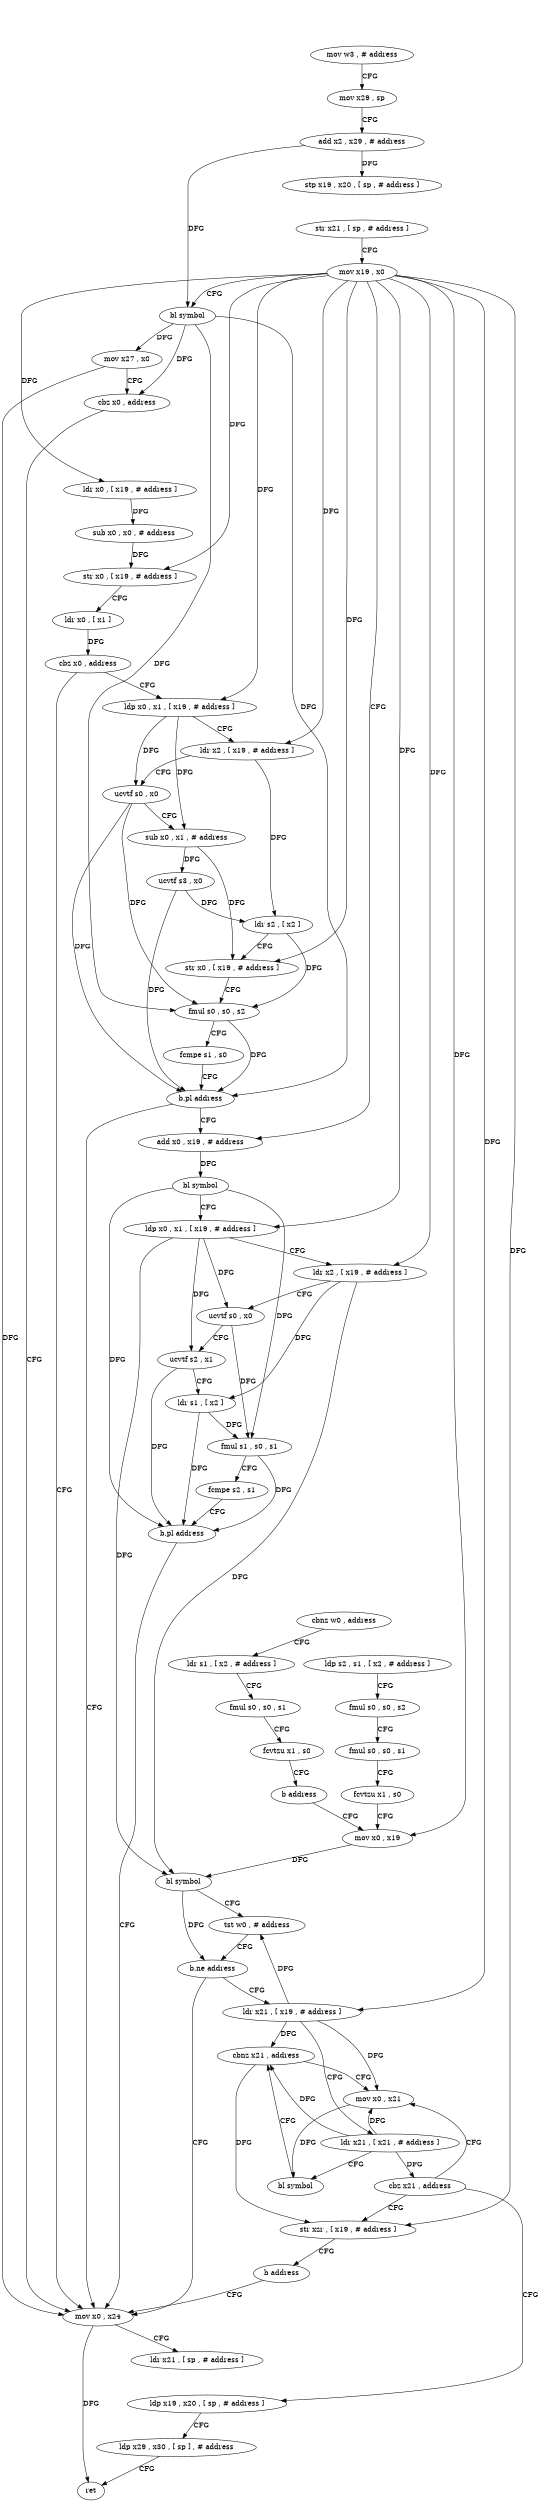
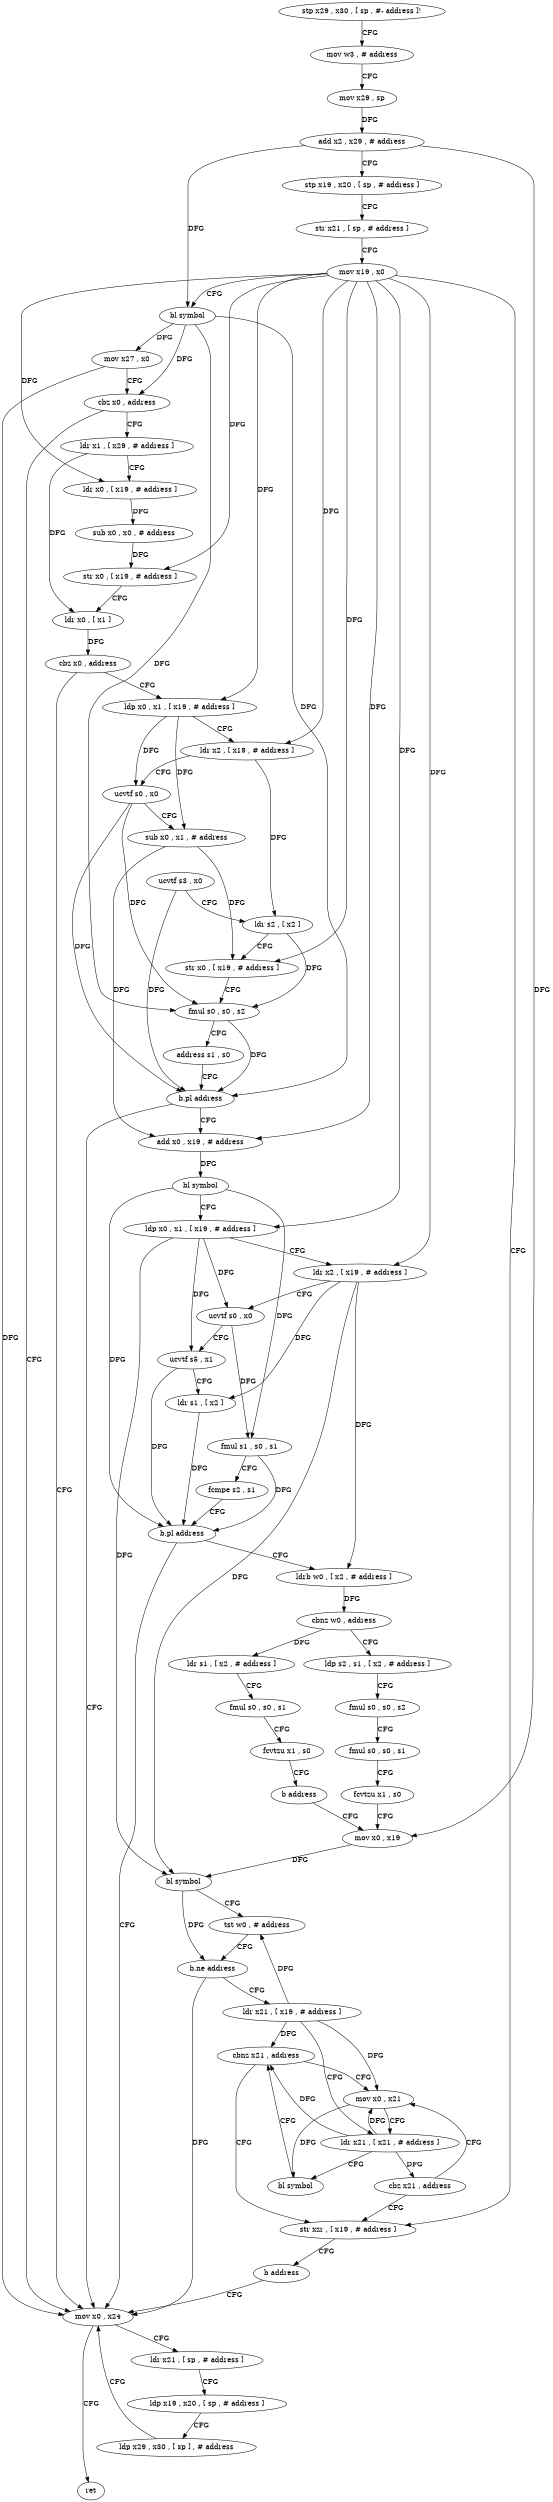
node "stp x29 , x30 , [ sp , #- address ]!": added
edge "mov x29 , sp" -> "add x2 , x29 , # address": label "CFG" -> "DFG"
edge "add x2 , x29 , # address" -> "stp x19 , x20 , [ sp , # address ]": label "DFG" -> "CFG"
edge "stp x19 , x20 , [ sp , # address ]" -> "str x21 , [ sp , # address ]": added, label "CFG"
node "ldr x1 , [ x29 , # address ]": added
edge "mov x19 , x0" -> "add x0 , x19 , # address": label "CFG" -> "DFG"
edge "sub x0 , x1 , # address" -> "ucvtf s3 , x0": now "sub x0 , x1 , # address" -> "add x0 , x19 , # address"
edge "ucvtf s3 , x0" -> "ldr s2 , [ x2 ]": label "DFG" -> "CFG"
edge "mov x19 , x0" -> "mov x0 , x19": now "add x2 , x29 , # address" -> "mov x0 , x19"
node "fcmpe s1 , s0": label "fcmpe s1 , s0" -> "address s1 , s0"
edge "mov x19 , x0" -> "ldr x21 , [ x19 , # address ]": removed, label "DFG"
edge "mov x19 , x0" -> "str xzr , [ x19 , # address ]": label "DFG" -> "CFG"
node "ucvtf s2 , x1": label "ucvtf s2 , x1" -> "ucvtf s5 , x1"
edge "ldr s1 , [ x2 ]" -> "fmul s1 , s0 , s1": removed, label "DFG"
node "ldrb w0 , [ x2 , # address ]": added
edge "cbnz w0 , address" -> "ldp s2 , s1 , [ x2 , # address ]": added, label "CFG"
edge "cbnz w0 , address" -> "ldr s1 , [ x2 , # address ]": label "CFG" -> "DFG"
edge "mov x0 , x21" -> "ldr x21 , [ x21 , # address ]": added, label "CFG"
edge "b.ne address" -> "mov x0 , x24": label "CFG" -> "DFG"
edge "cbnz x21 , address" -> "str xzr , [ x19 , # address ]": label "DFG" -> "CFG"
edge "cbz x21 , address" -> "ldp x19 , x20 , [ sp , # address ]": now "ldr x21 , [ sp , # address ]" -> "ldp x19 , x20 , [ sp , # address ]"
edge "mov x0 , x24" -> "ret": label "DFG" -> "CFG"
edge "ldp x29 , x30 , [ sp ] , # address" -> "ret": now "ldp x29 , x30 , [ sp ] , # address" -> "mov x0 , x24"
